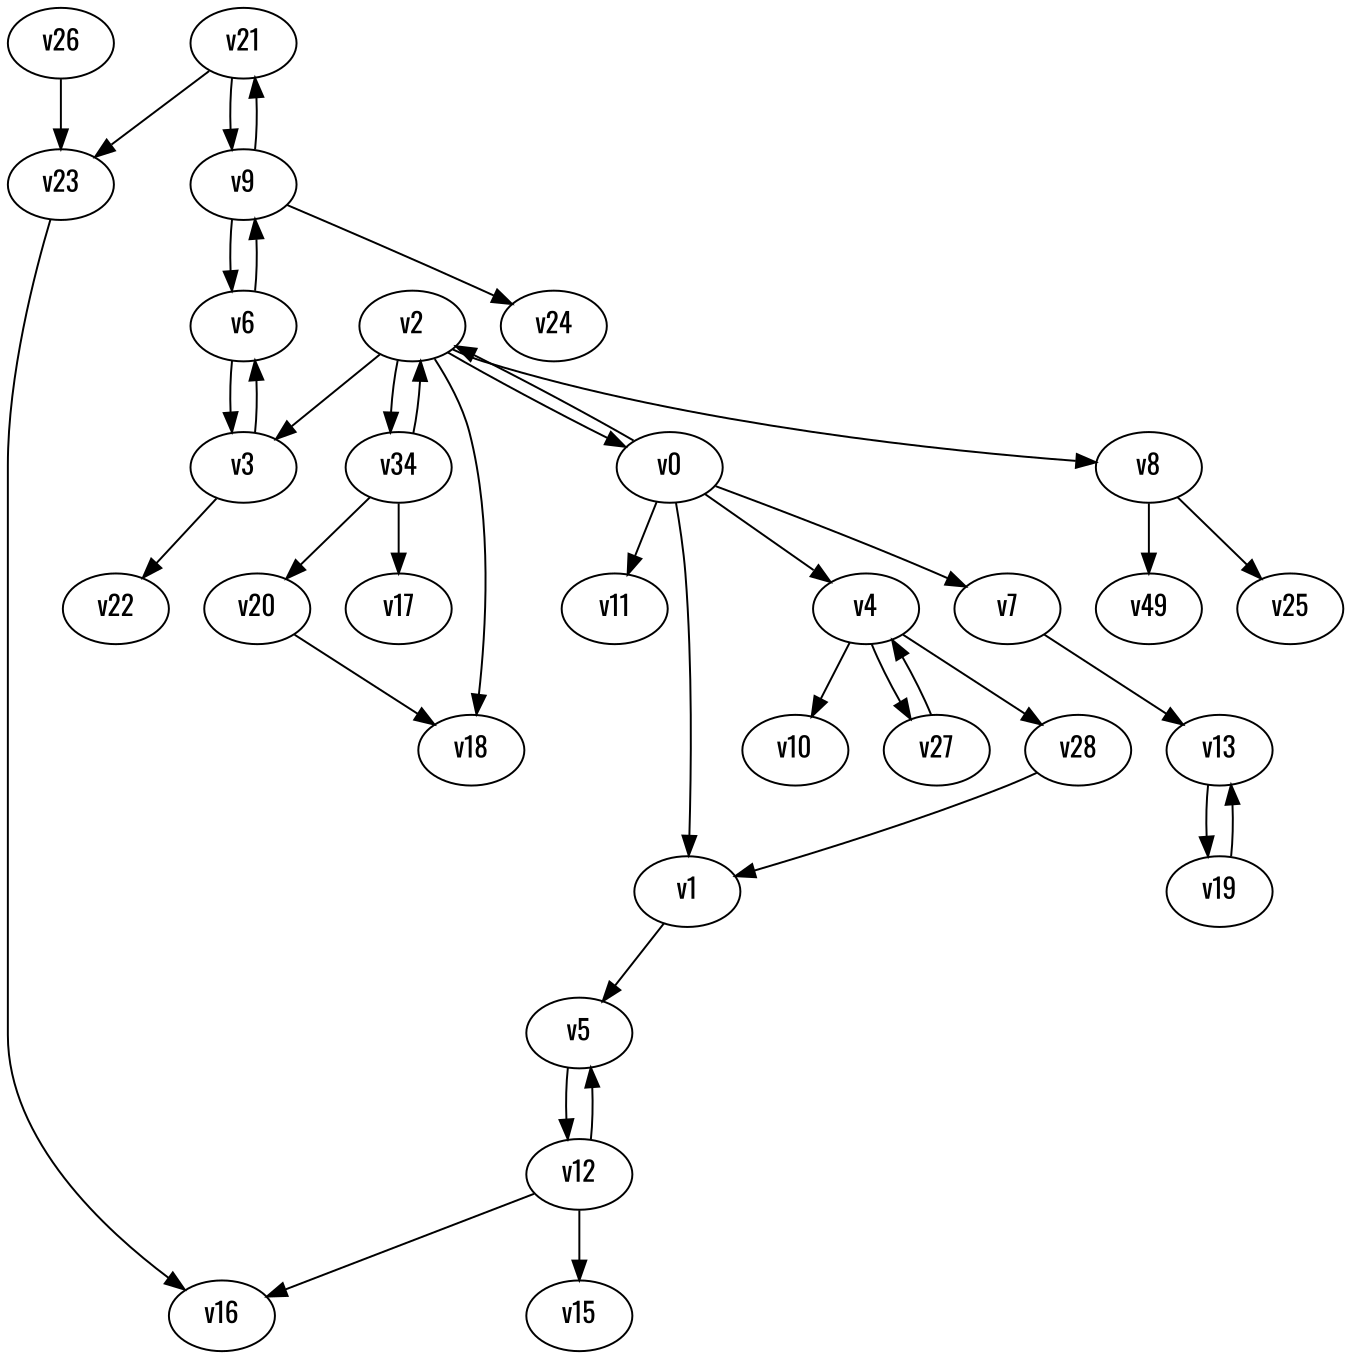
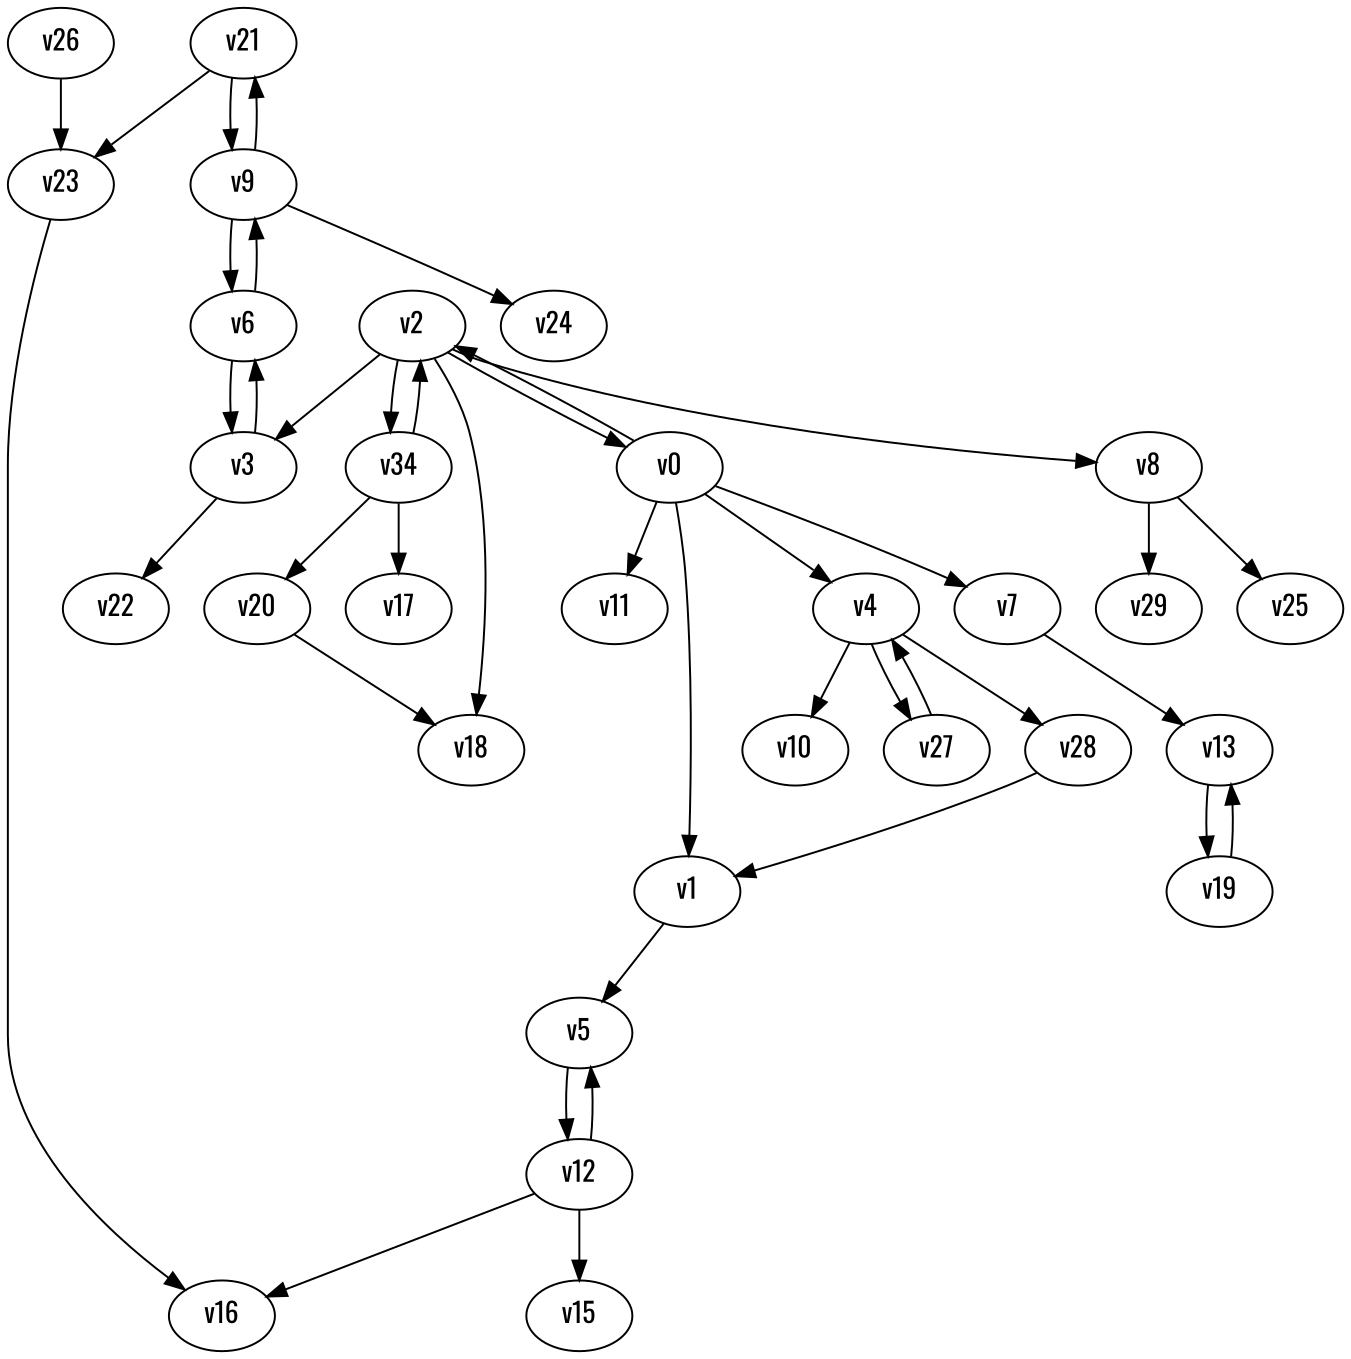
node "v49": label "v49" -> "v29"
